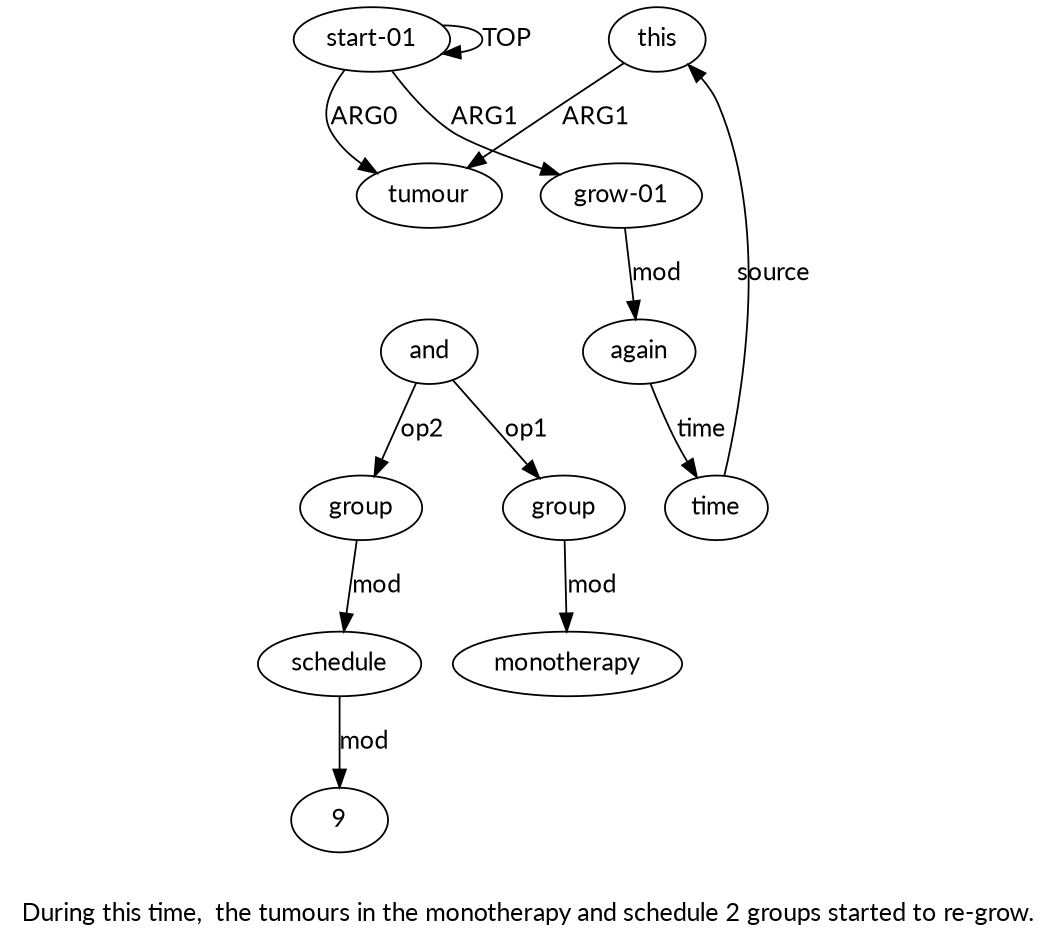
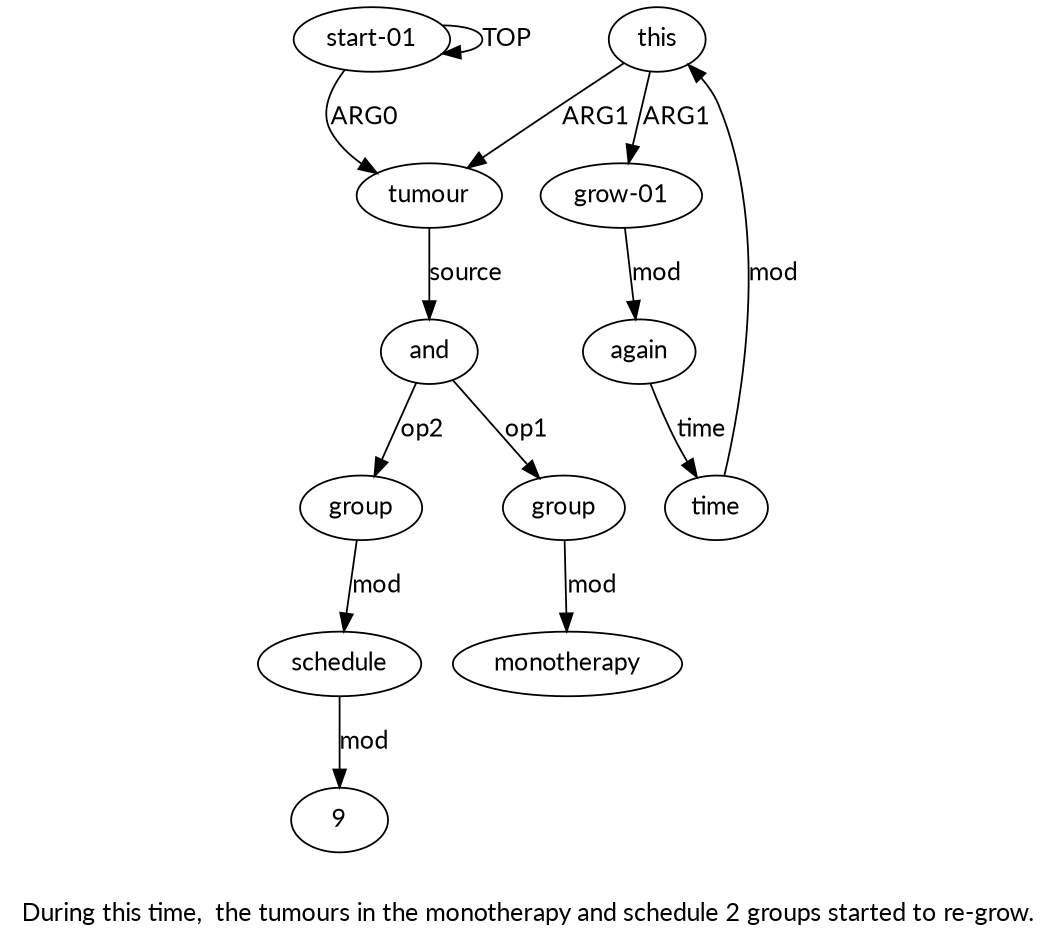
edge "start-01" -> "grow-01": now "this" -> "grow-01"
edge "tumour" -> "and": added, label "source"
edge "time" -> "this": label "source" -> "mod"
